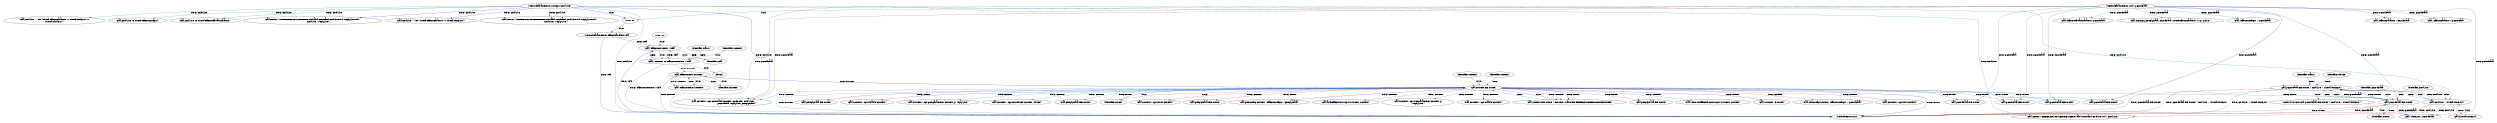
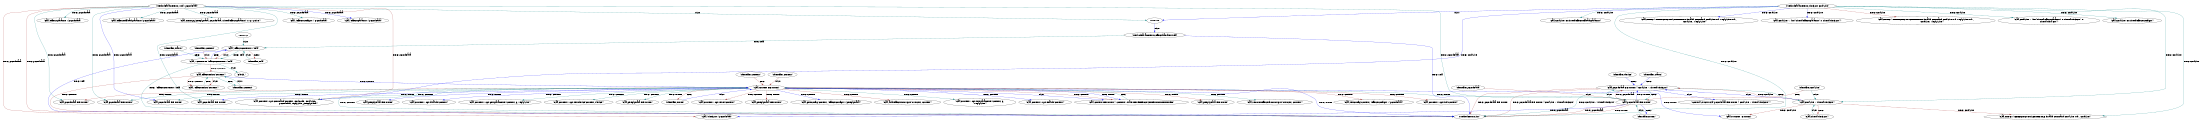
edge "(Call,cmdSize < sizeof(uint32_t))" -> "(MethodReturn,int)": now "(Call,cmdSize < sizeof(uint32_t))" -> "(Call,out_ctxt != NULL)"
